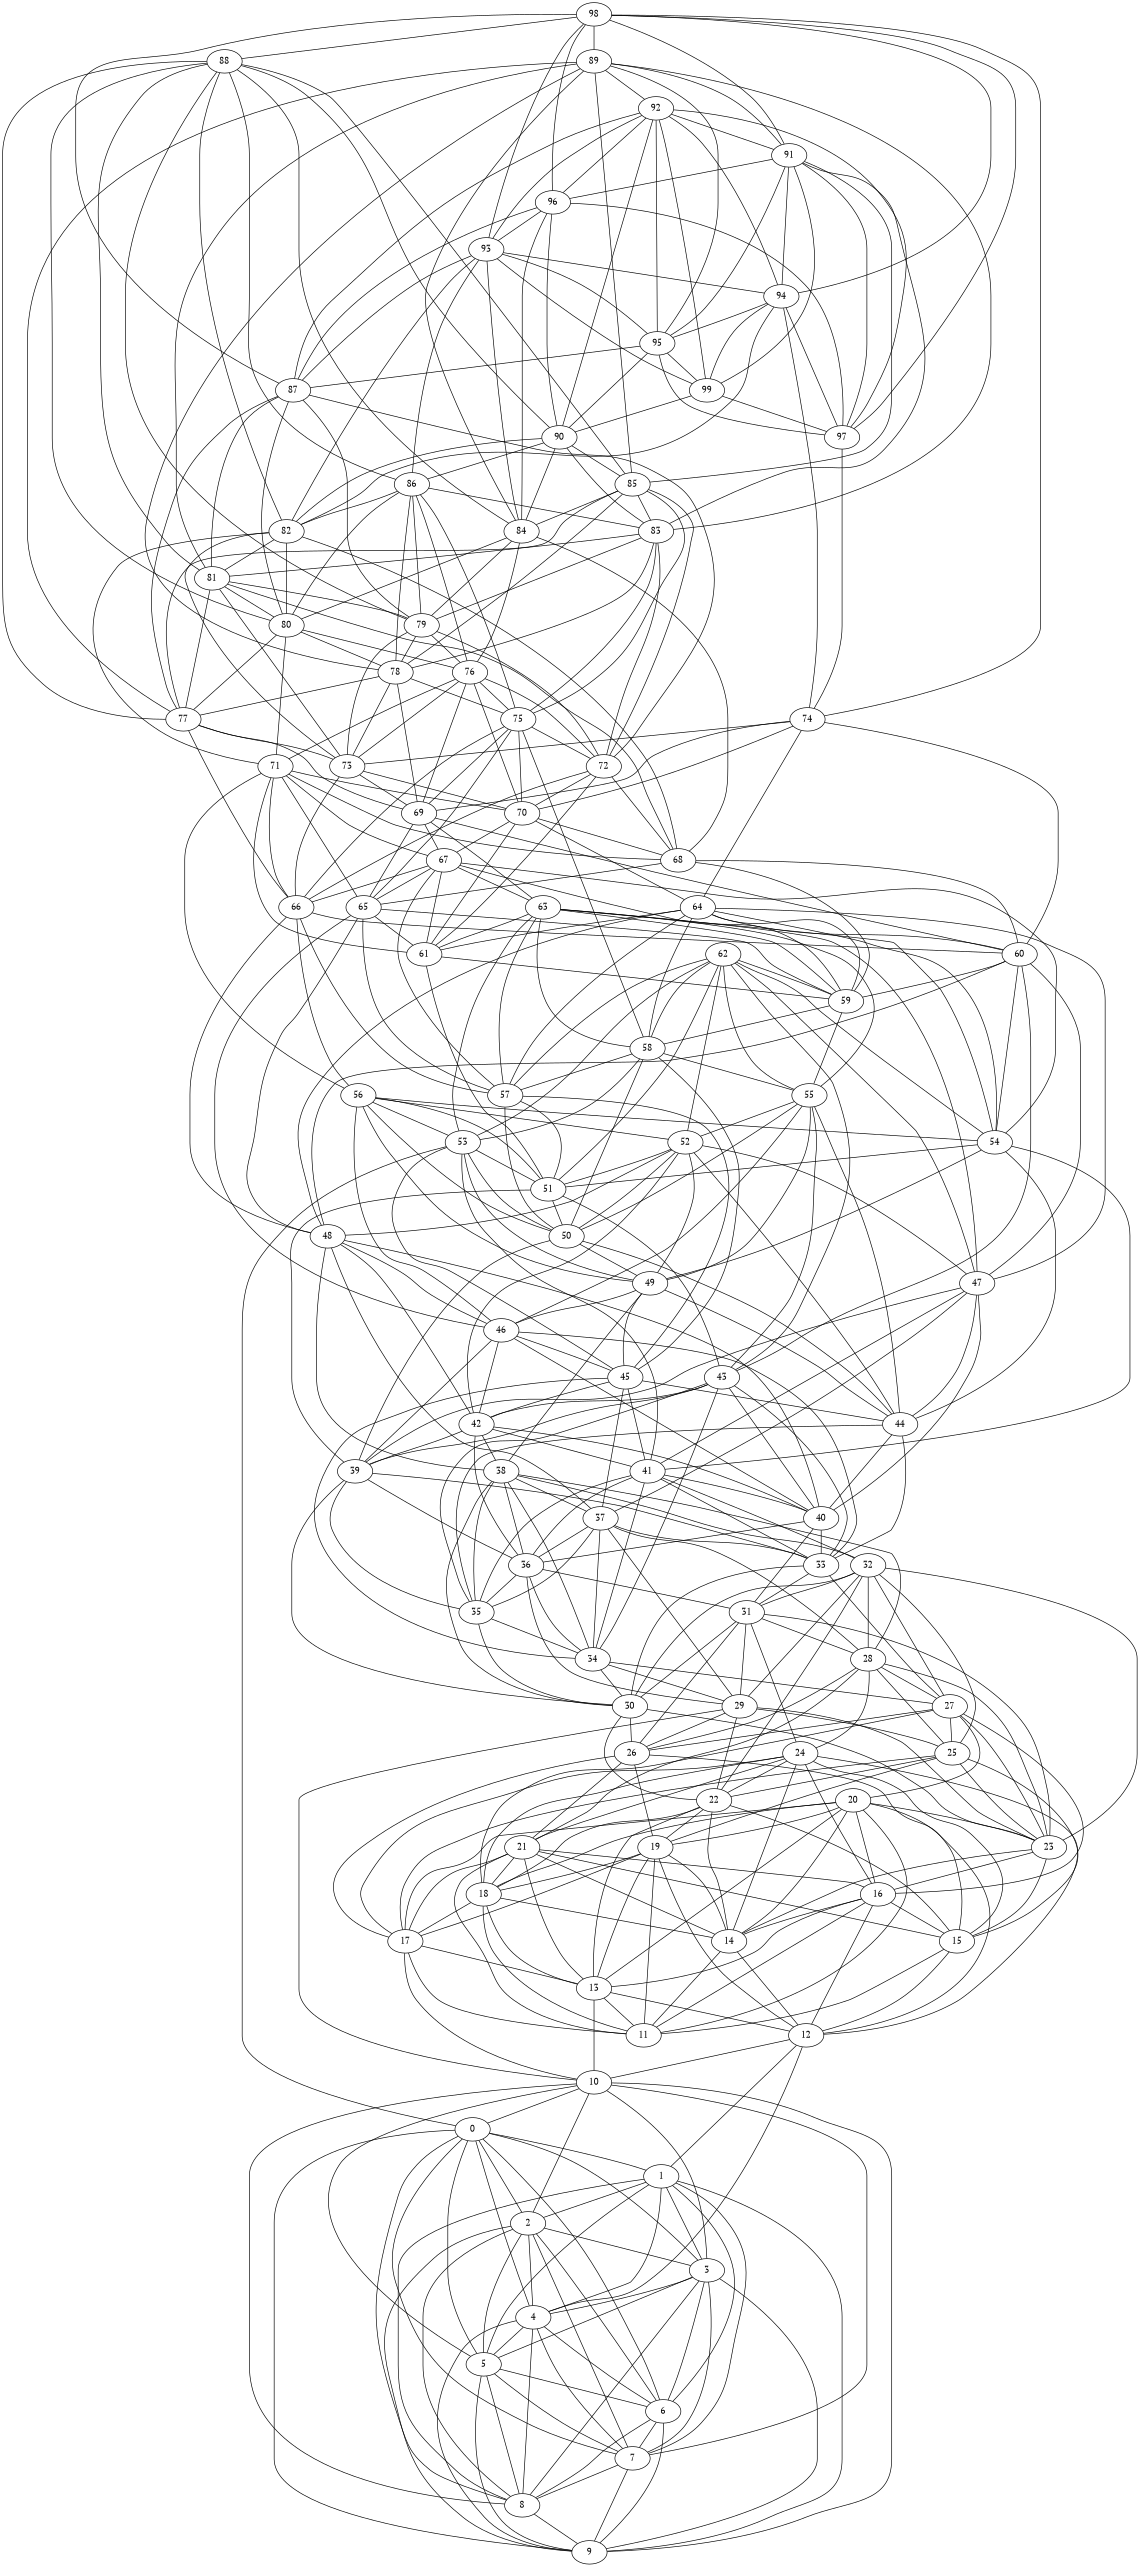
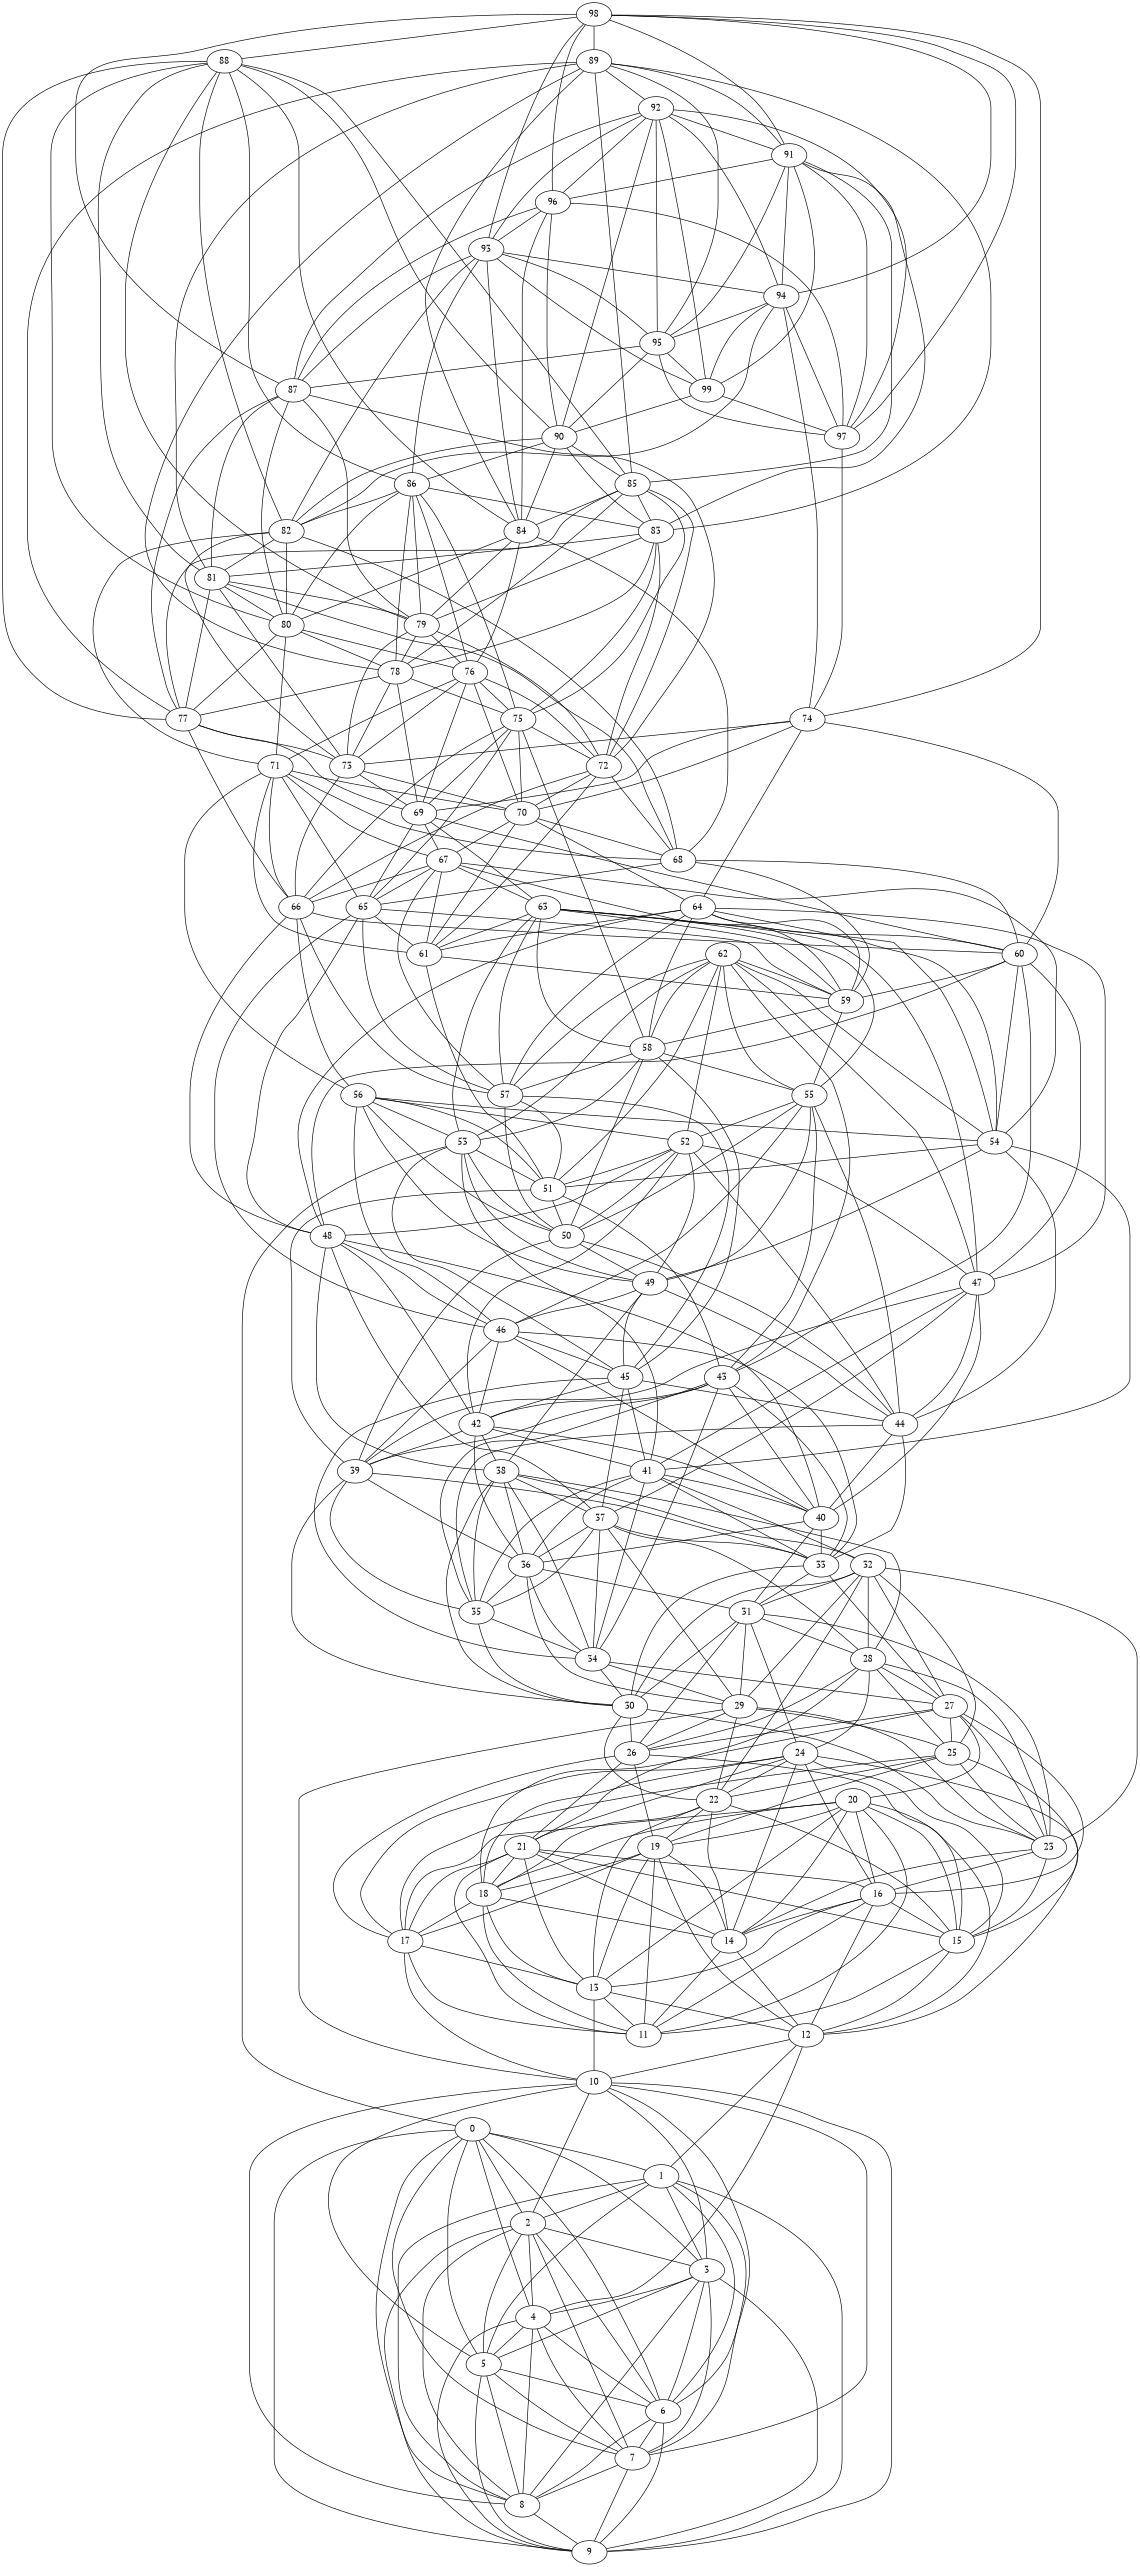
edge "20" -- "23": now "20" -- "15"
edge "10" -- "0": now "10" -- "6"
edge "1" -- "4": removed
